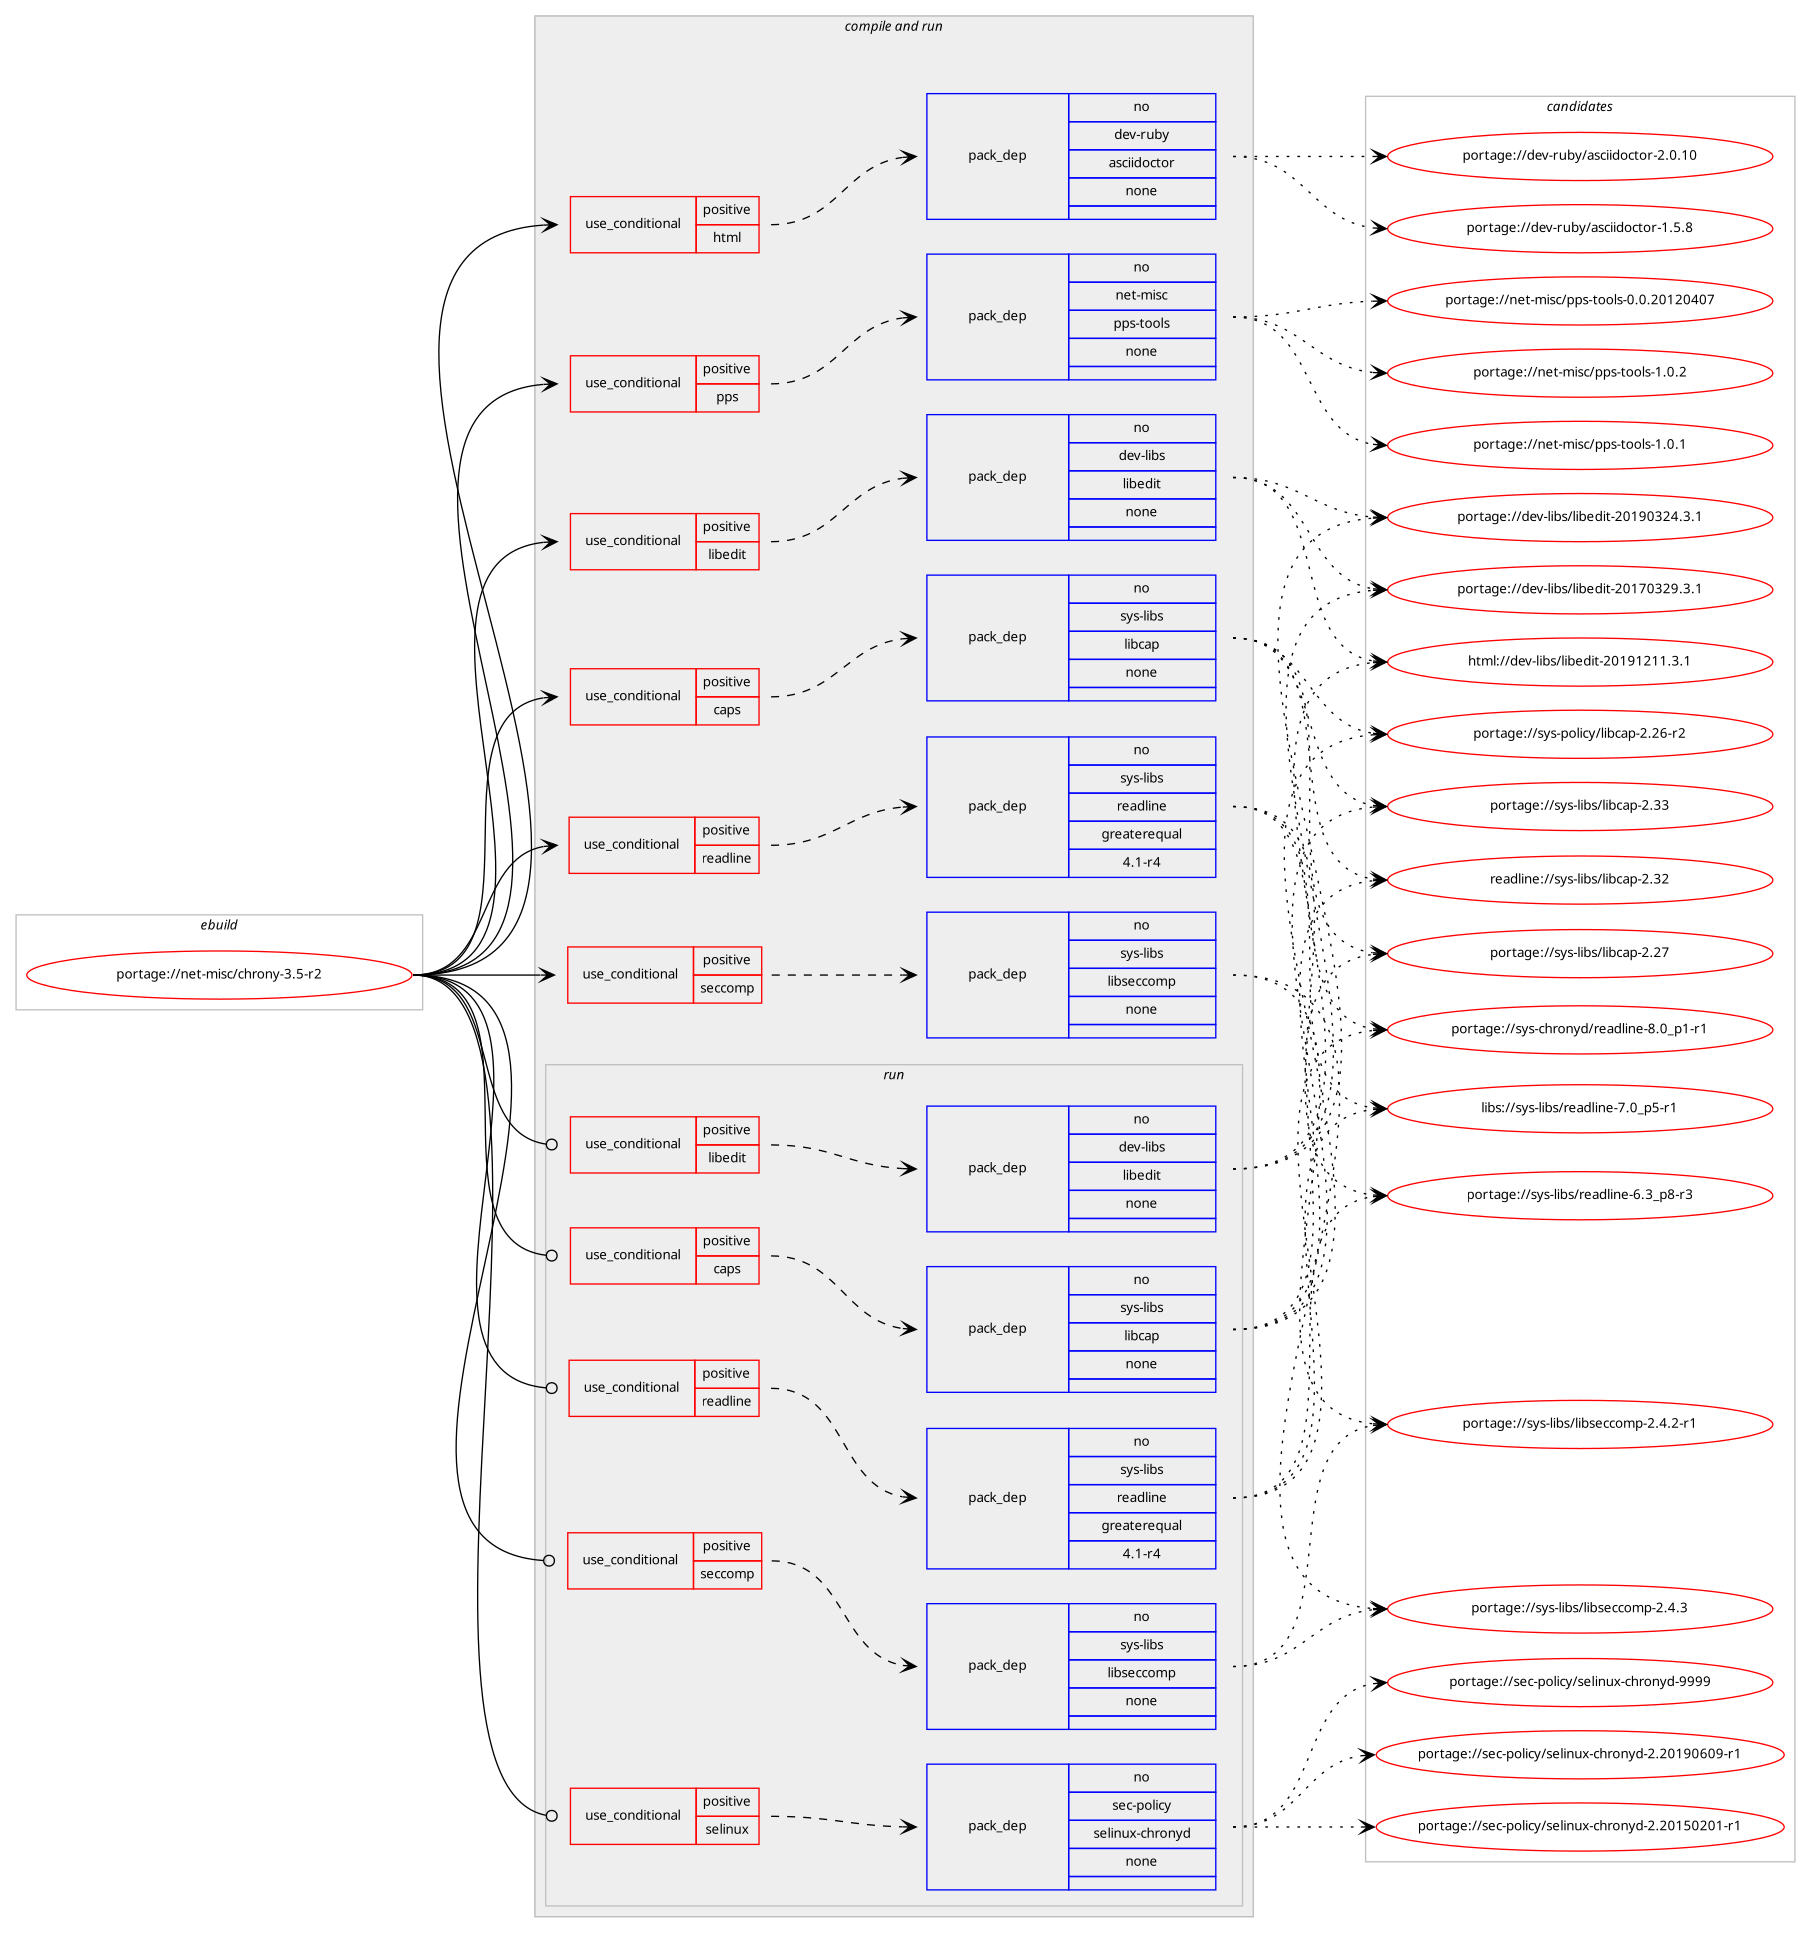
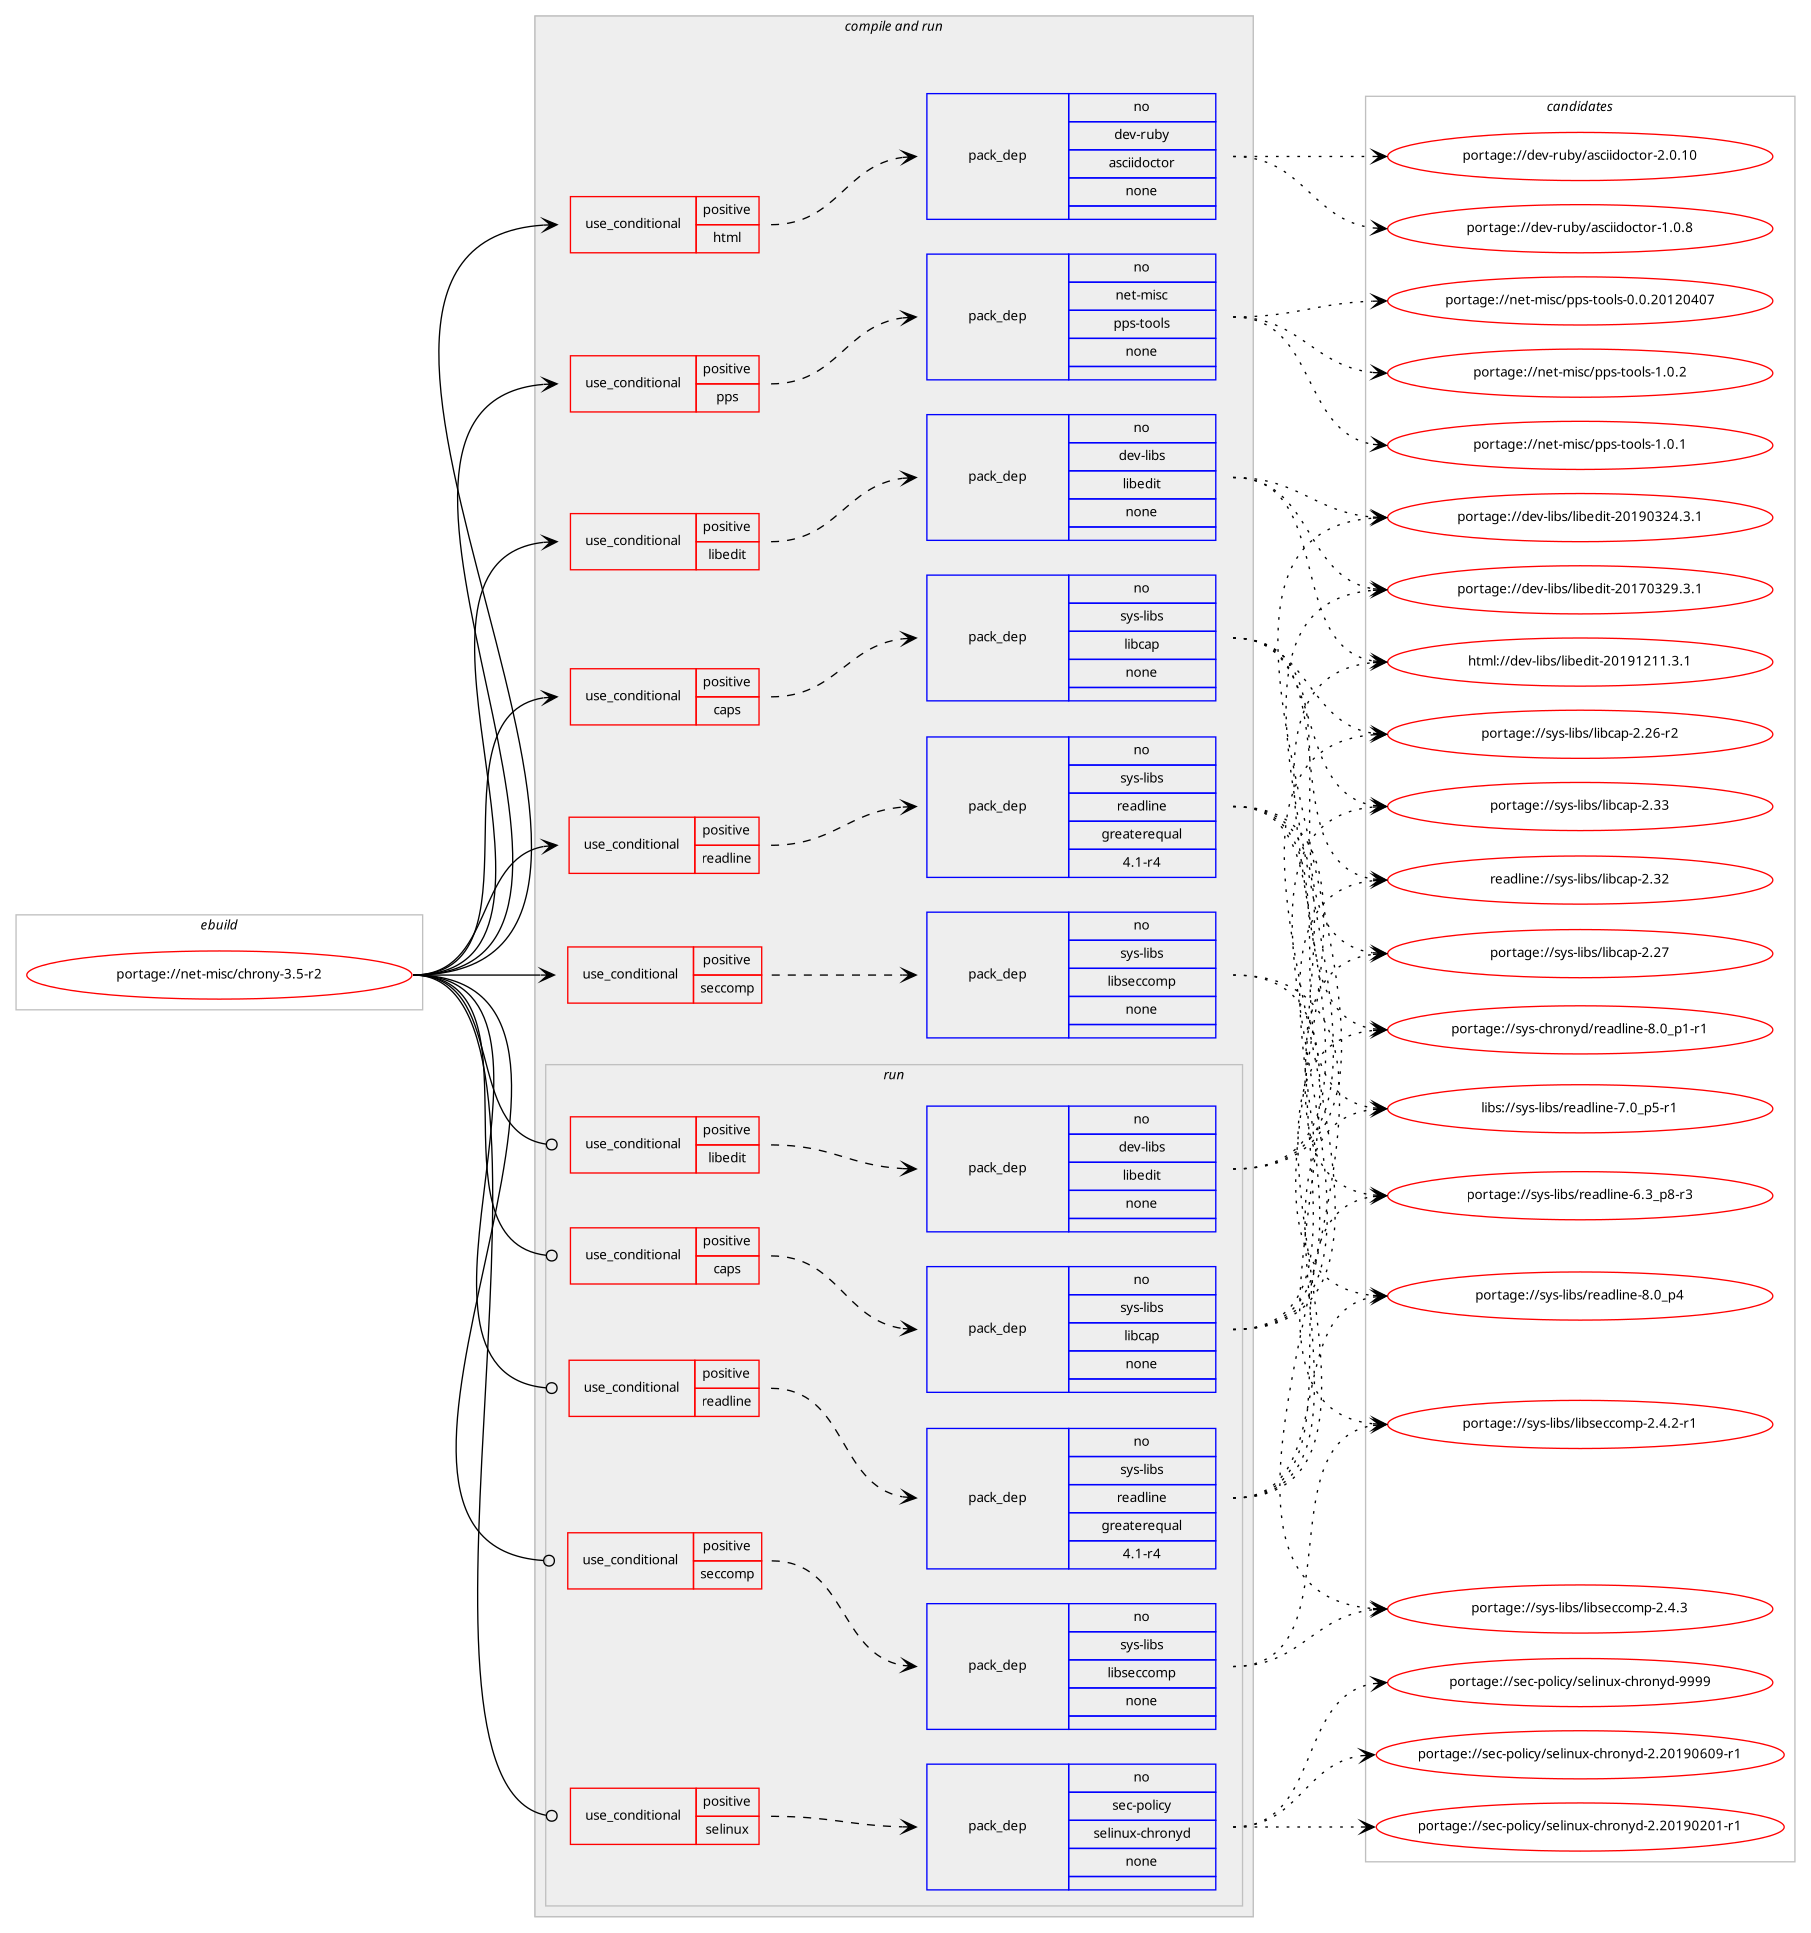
node "portage://dev-ruby/asciidoctor-1.5.8": label "portage://dev-ruby/asciidoctor-1.5.8" -> "portage://dev-ruby/asciidoctor-1.0.8"
node "portage://sys-policy/libcap-2.26-r2": label "portage://sys-policy/libcap-2.26-r2" -> "portage://sys-libs/libcap-2.26-r2"
node "portage://sys-libs/readline-8.0_p4": added
node "portage://sec-policy/selinux-chronyd-2.20150201-r1": label "portage://sec-policy/selinux-chronyd-2.20150201-r1" -> "portage://sec-policy/selinux-chronyd-2.20190201-r1"
